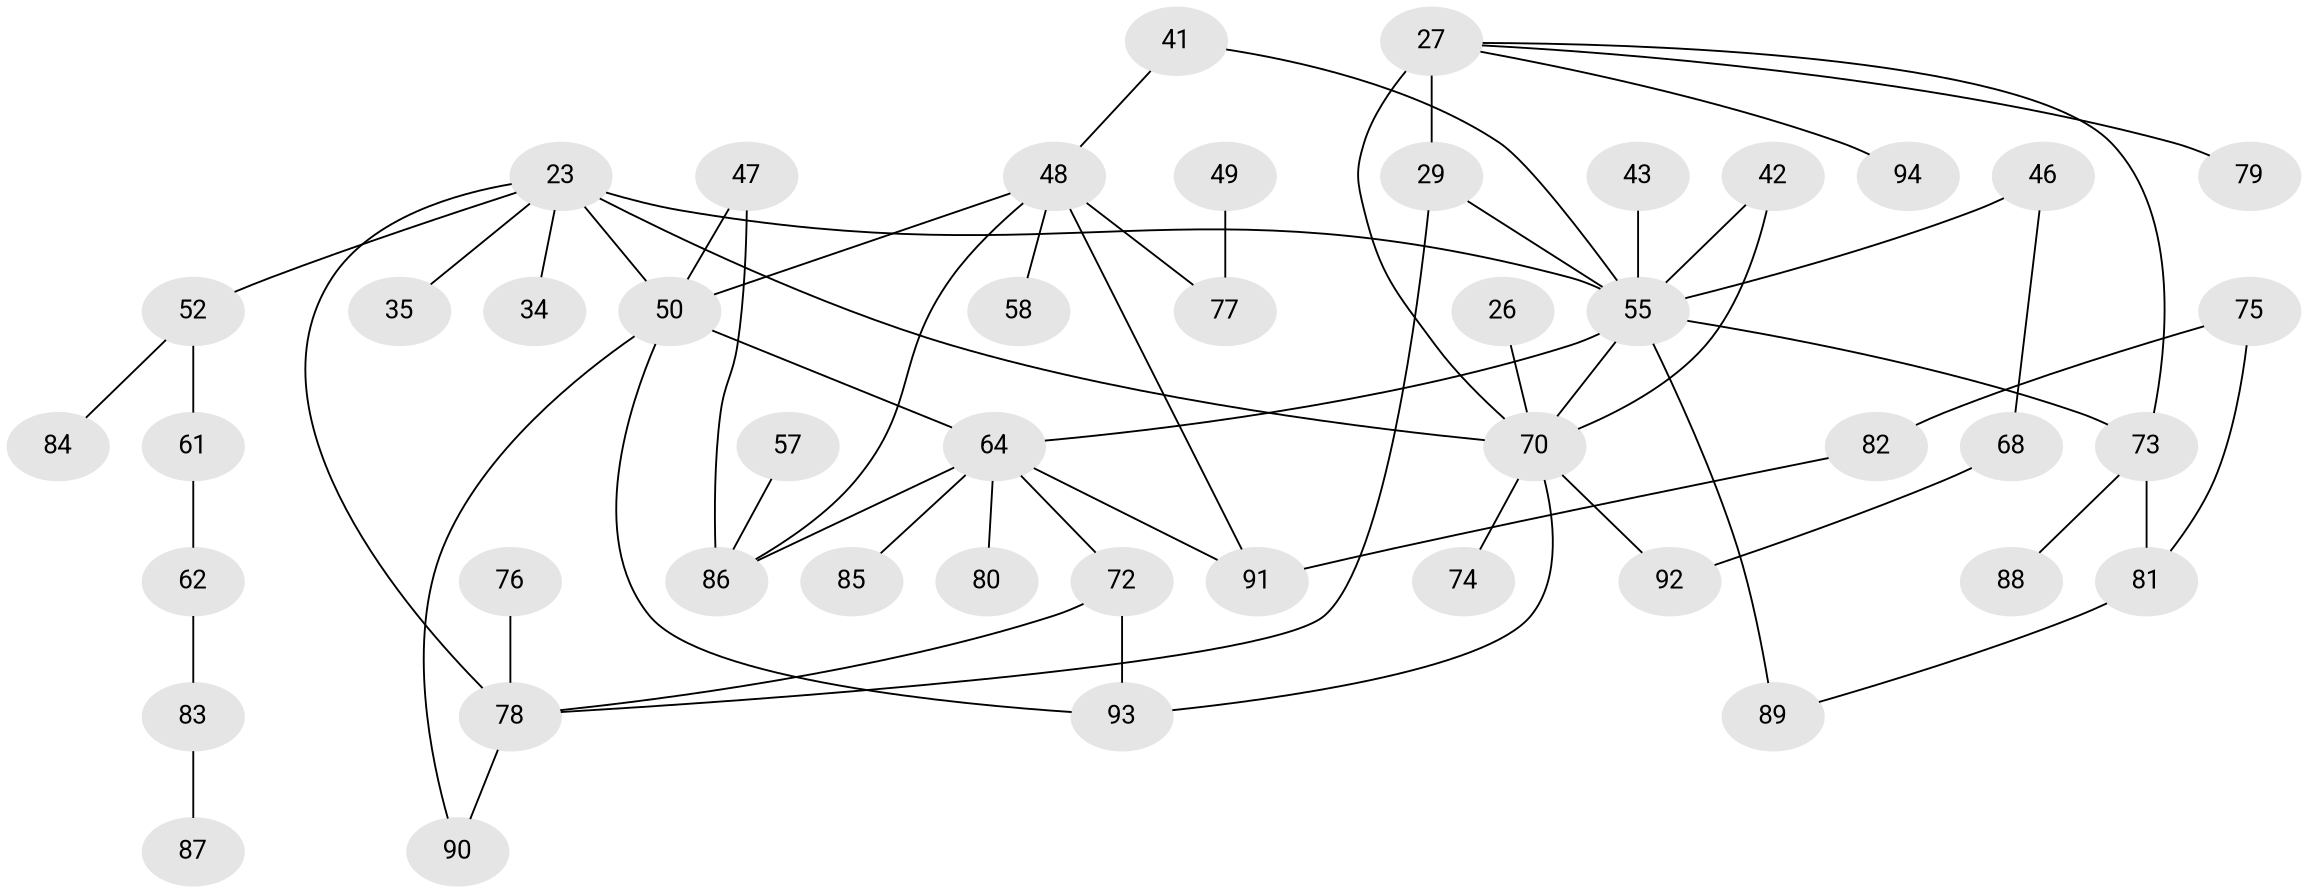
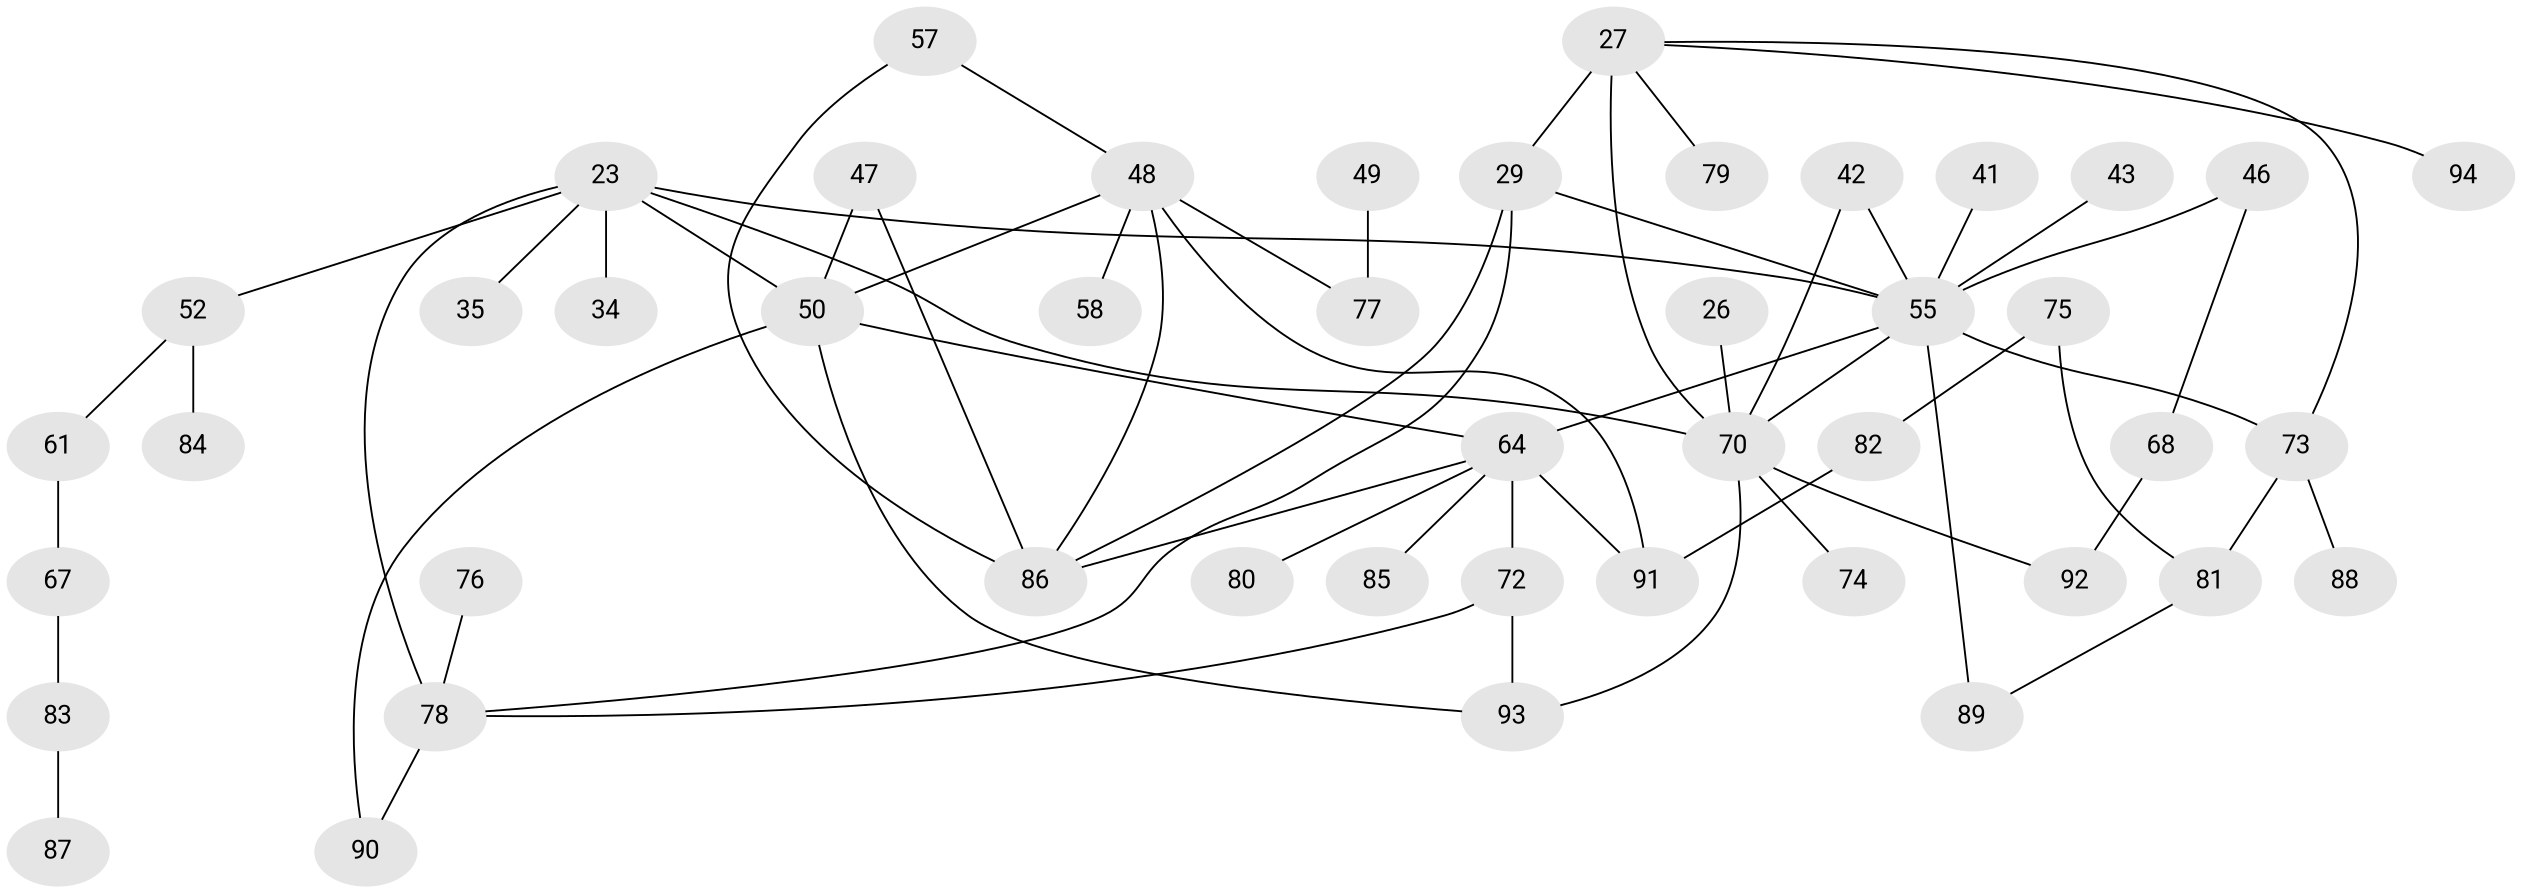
edge "41" -- "48": now "57" -- "48"
edge "29" -- "86": added
node "62": label "62" -> "67"
